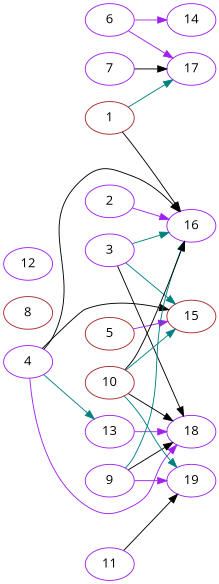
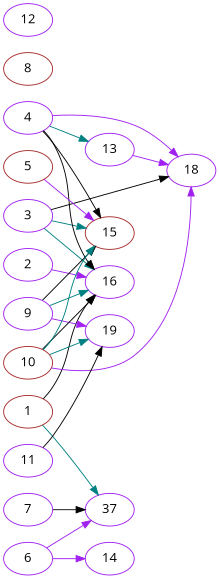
node "17": label "17" -> "37"
edge "10" -> "18": color black -> purple
edge "9" -> "18": now "9" -> "15"
